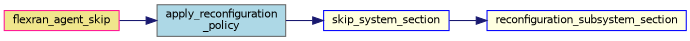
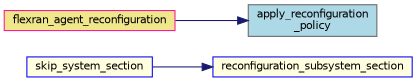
node "flexran_agent_skip": label "flexran_agent_skip" -> "flexran_agent_reconfiguration"
edge "apply_reconfiguration _policy" -> "skip_system_section": removed
